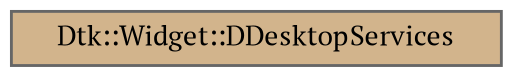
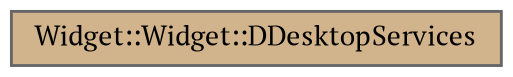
node "Dtk::Widget::DDesktopServices": label "Dtk::Widget::DDesktopServices" -> "Widget::Widget::DDesktopServices"
